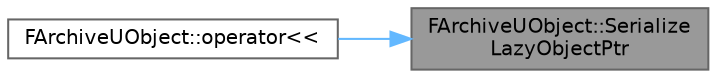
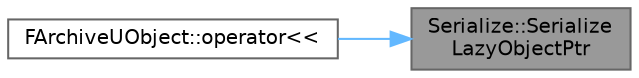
node "FArchiveUObject::Serialize LazyObjectPtr": label "FArchiveUObject::Serialize LazyObjectPtr" -> "Serialize::Serialize LazyObjectPtr"
